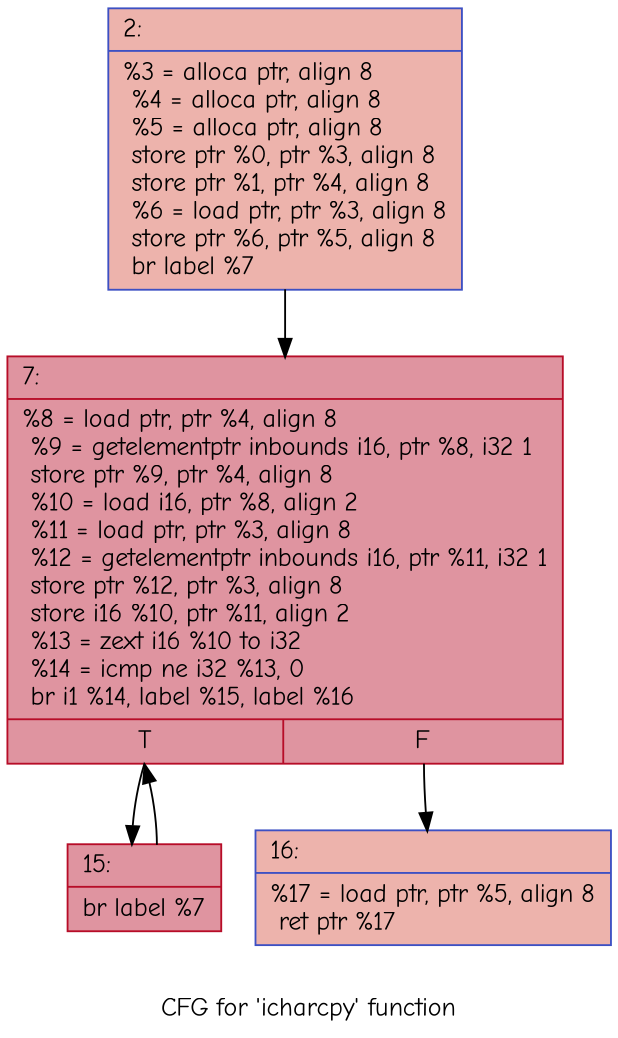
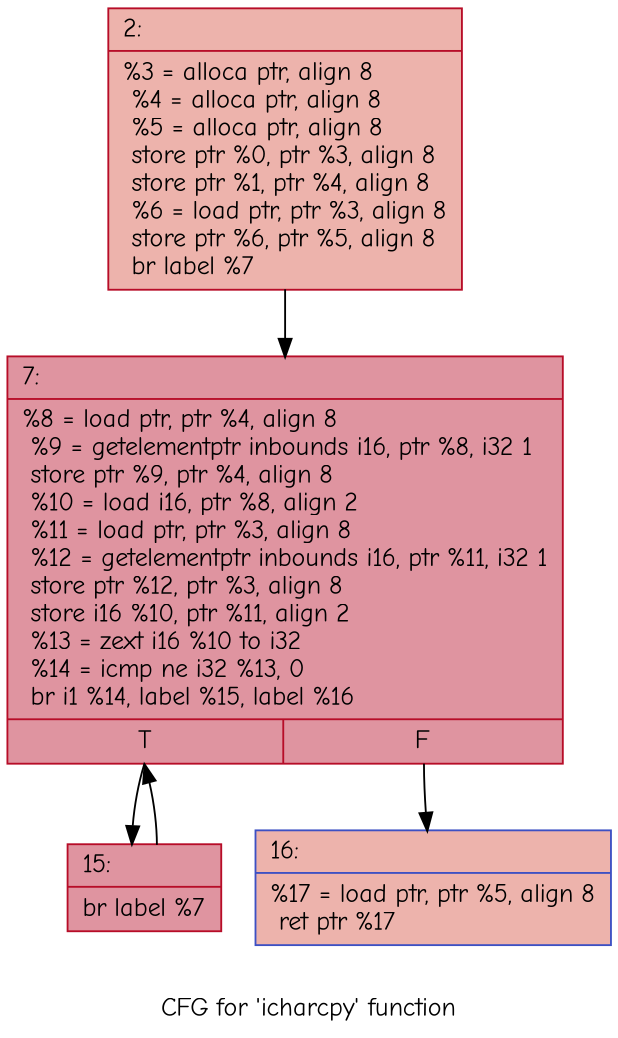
node "2:": color #3d50c3ff -> #b70d28ff
